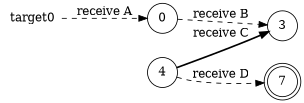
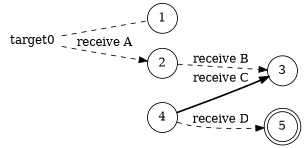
node "0": label "0" -> "2"
node "1": added
node "7": label "7" -> "5"
